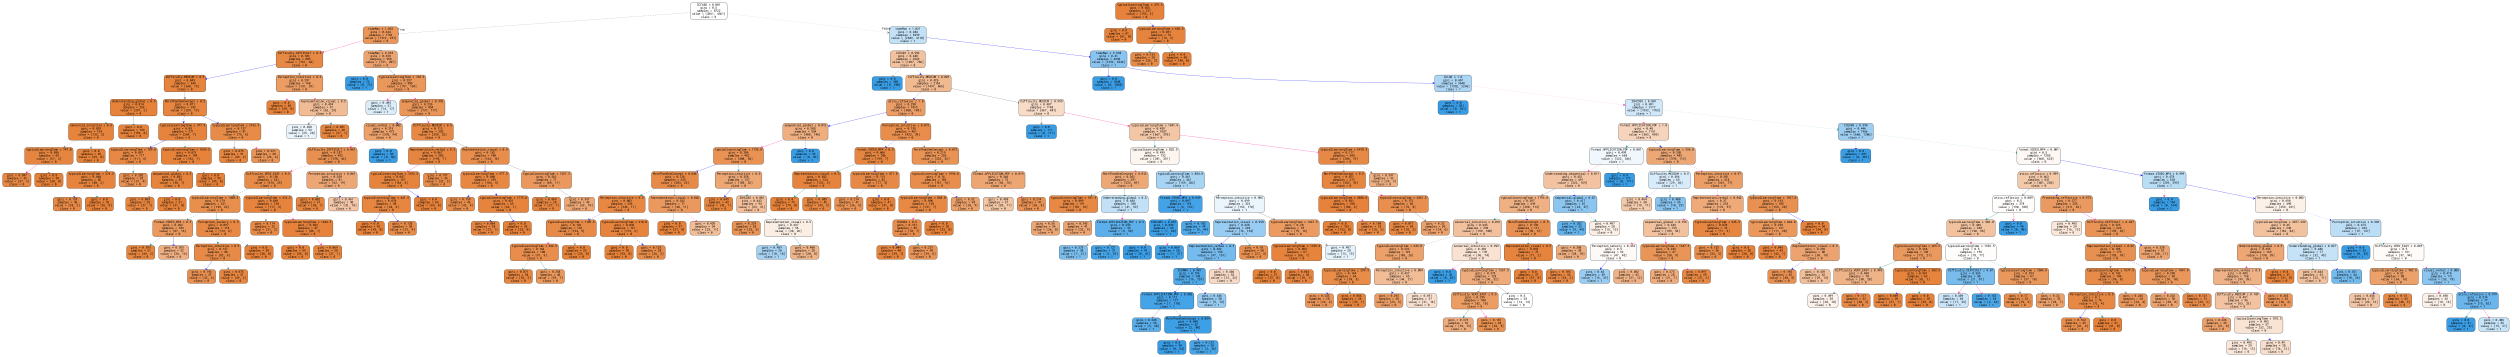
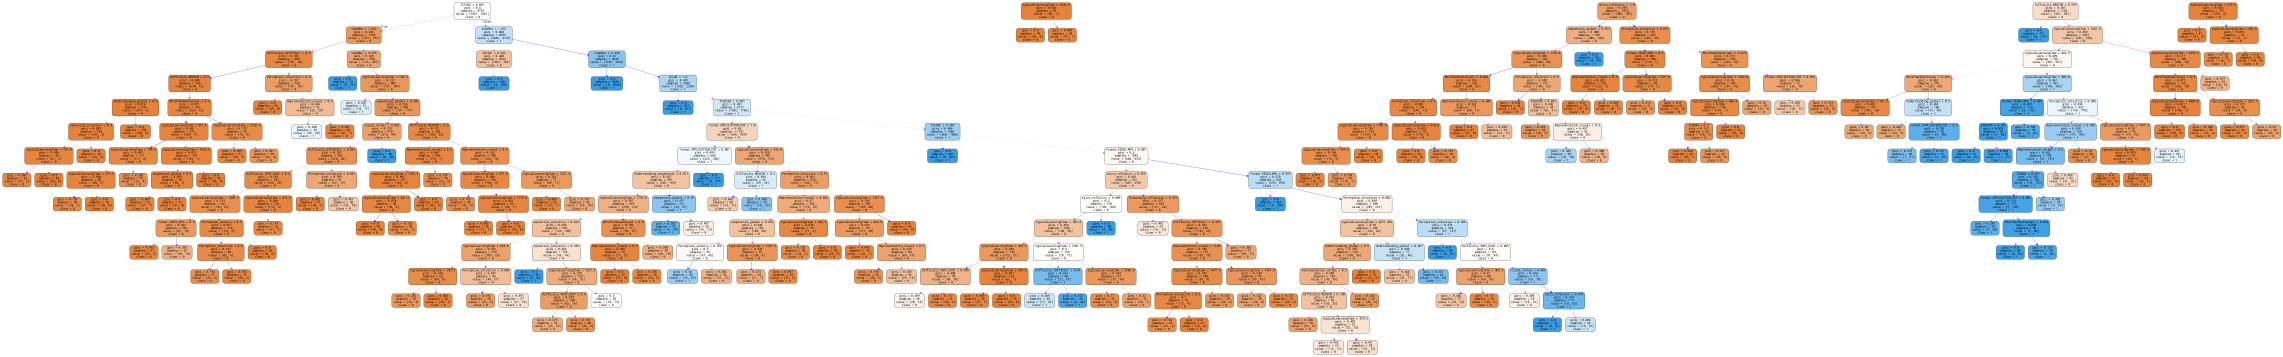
node "Difficulty.MEDIUM ≤ 0.001": removed
edge "typicalLearningTime ≤ 414.5" -> "typicalLearningTime ≤ 1644.5": removed
